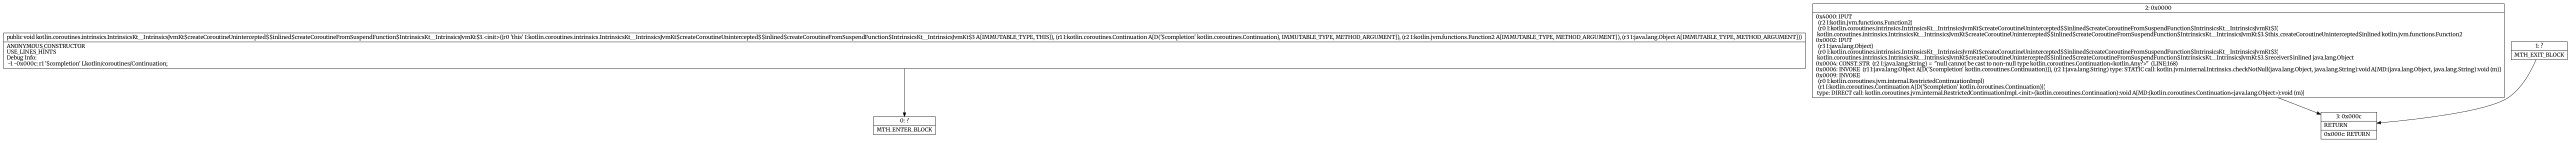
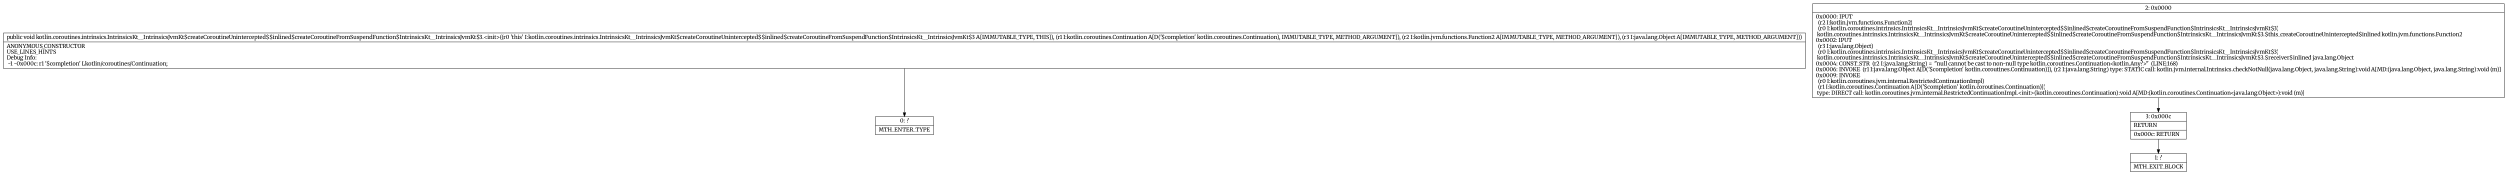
node "2: 0x0000": text "0x4000: IPUT" -> "0x0000: IPUT"
edge "1: ?" -> "3: 0x000c": reversed
node "0: ?": text "MTH_ENTER_BLOCK" -> "MTH_ENTER_TYPE"
